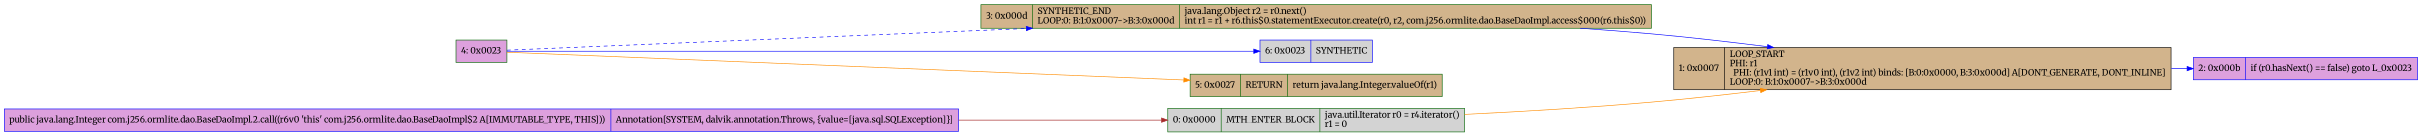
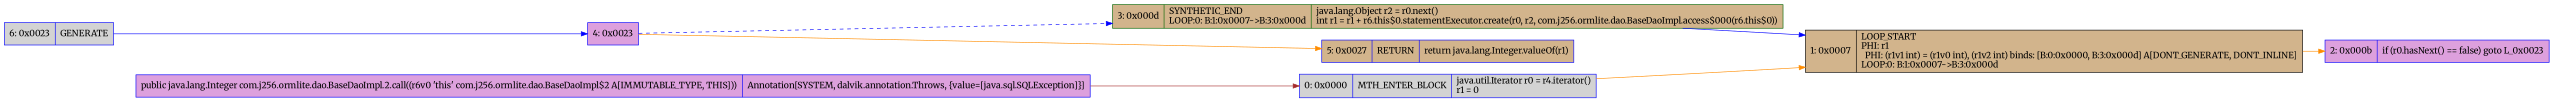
node "4: 0x0023": color darkgreen -> blue
edge "4: 0x0023" -> "6: 0x0023": reversed
node "6: 0x0023": text "SYNTHETIC" -> "GENERATE"
edge "1: 0x0007" -> "2: 0x000b": color blue -> darkorange
node "5: 0x0027": color darkgreen -> blue
node "0: 0x0000": color darkgreen -> blue
